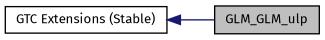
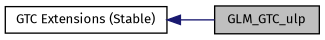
node "GLM_GLM_ulp": label "GLM_GLM_ulp" -> "GLM_GTC_ulp"
